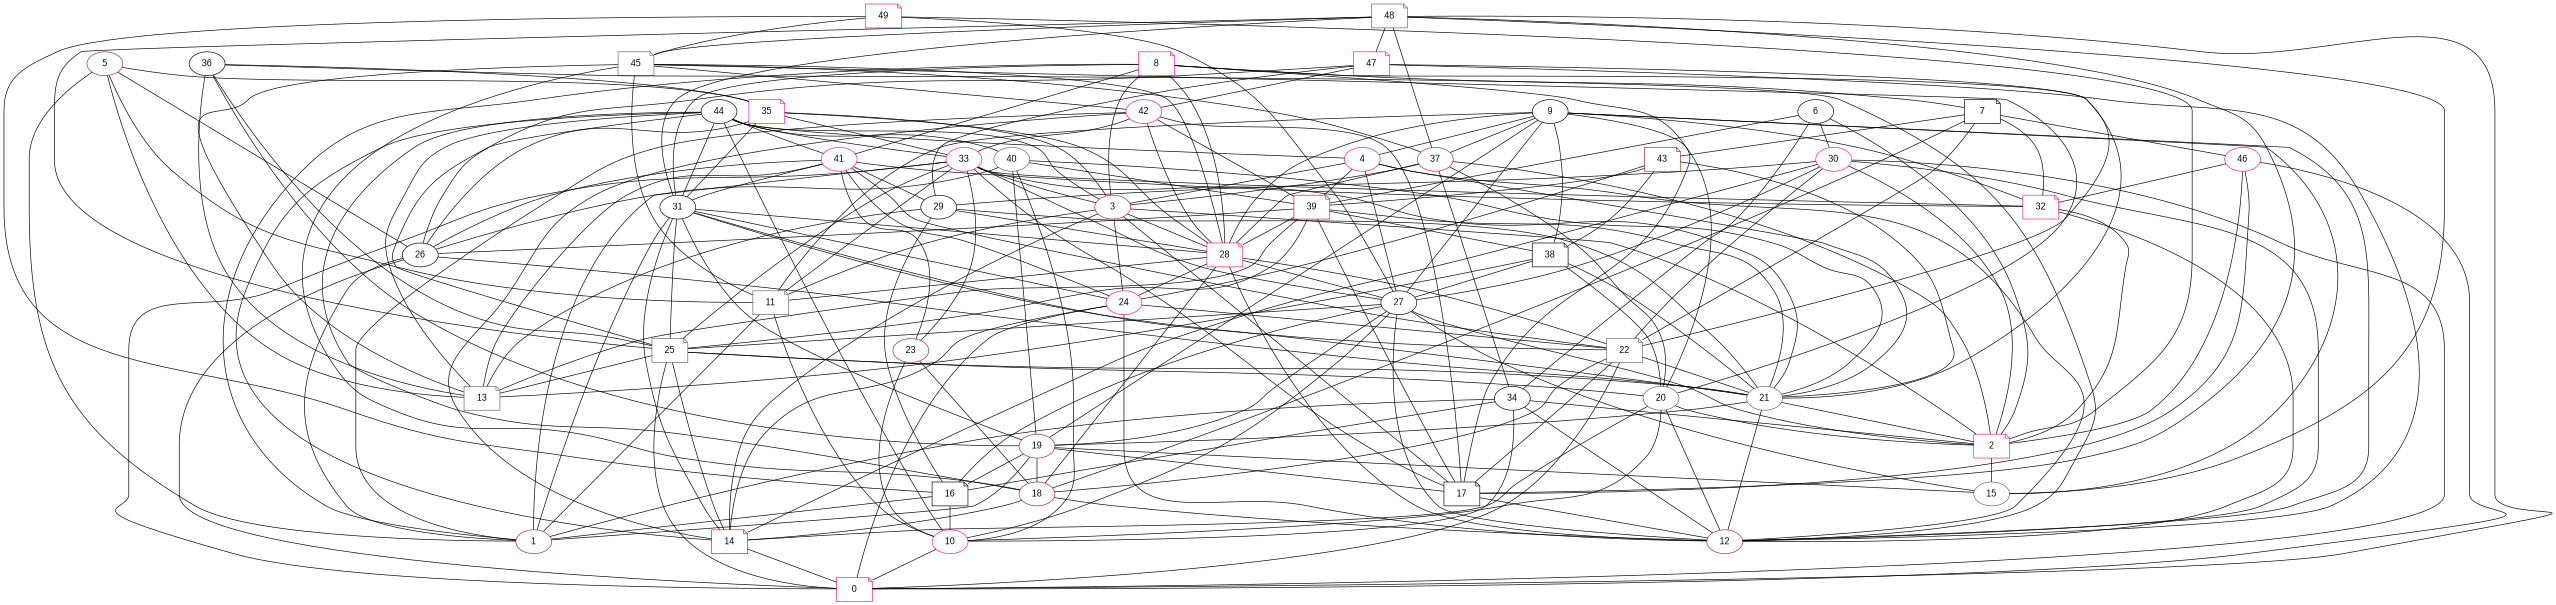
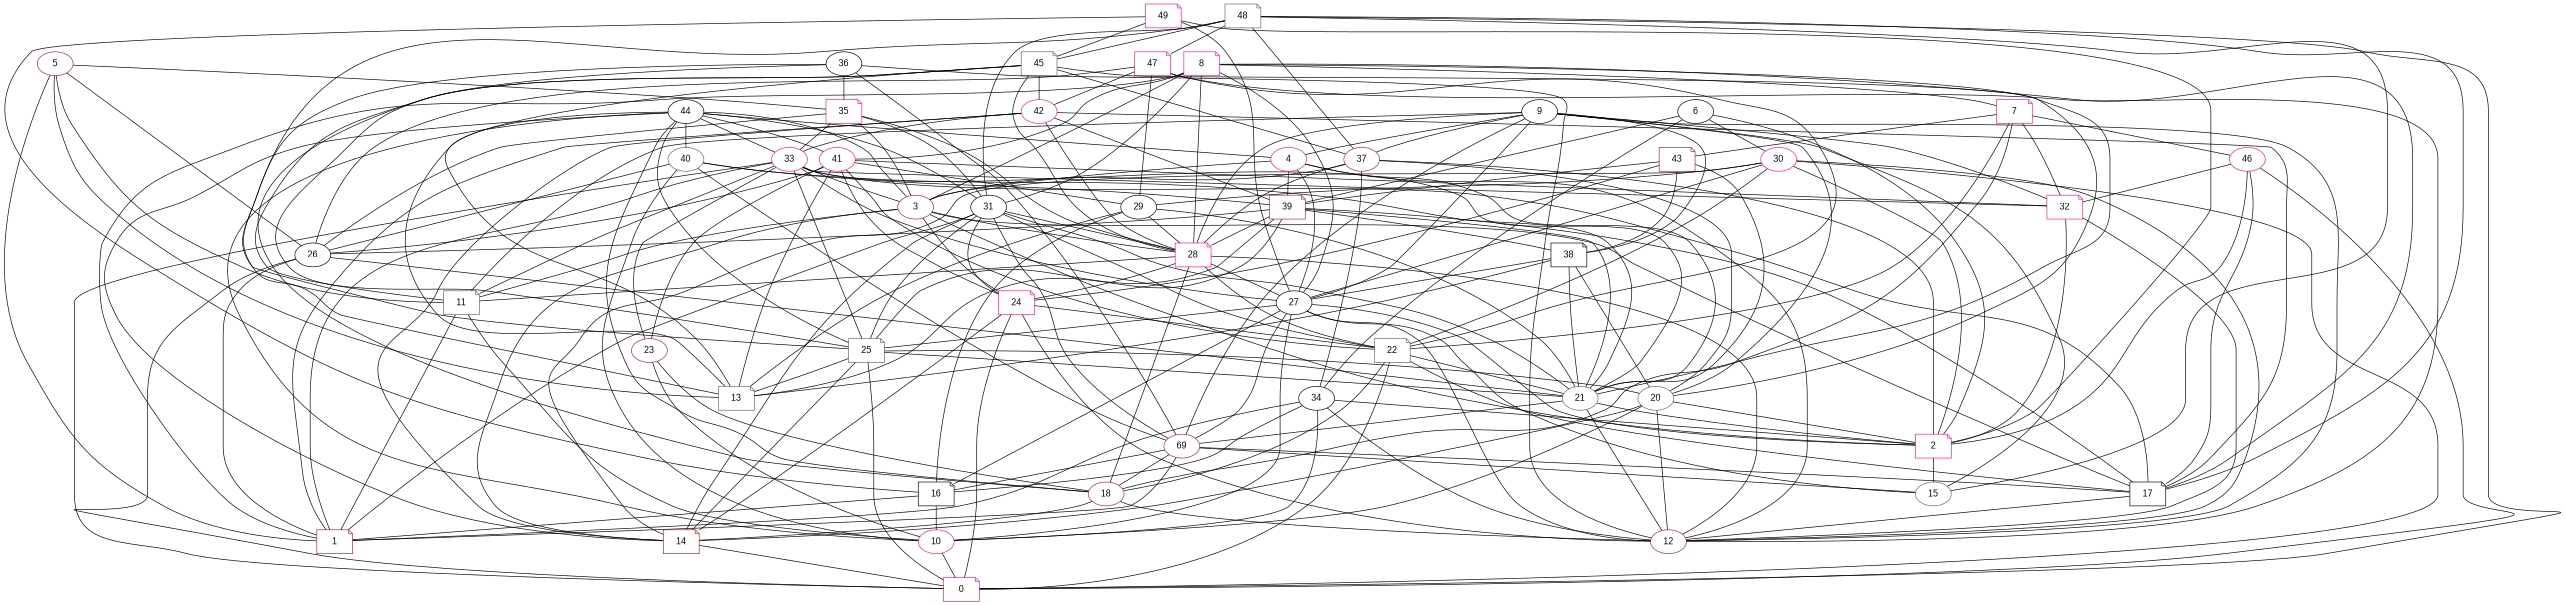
node "7": color black -> deeppink
edge "8" -- "27": added
edge "41" -- "31": removed
node "24": shape ellipse -> note
node "19": label "19" -> "69"
node "1": shape ellipse -> note
